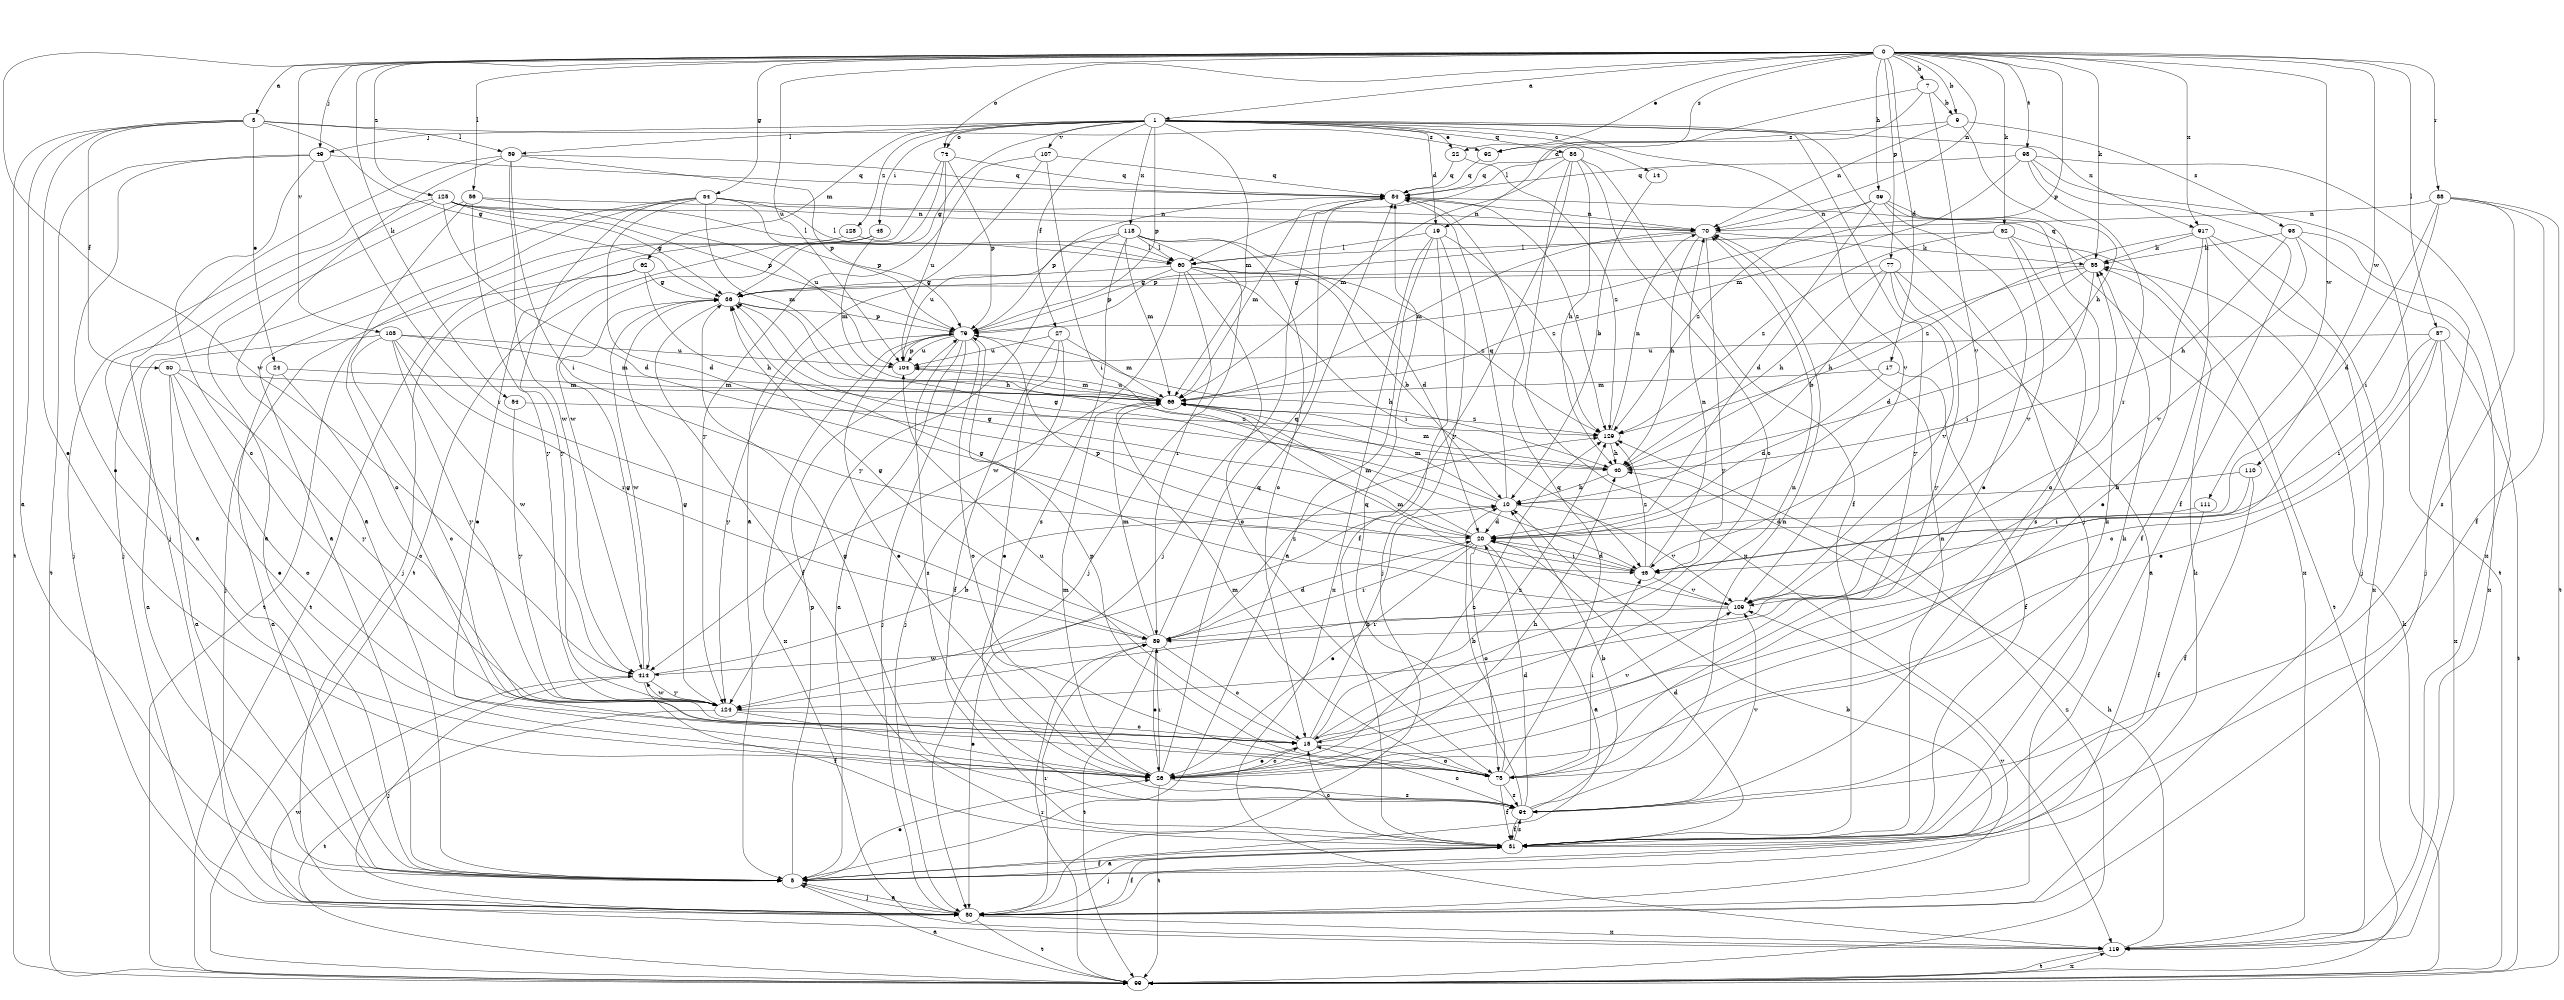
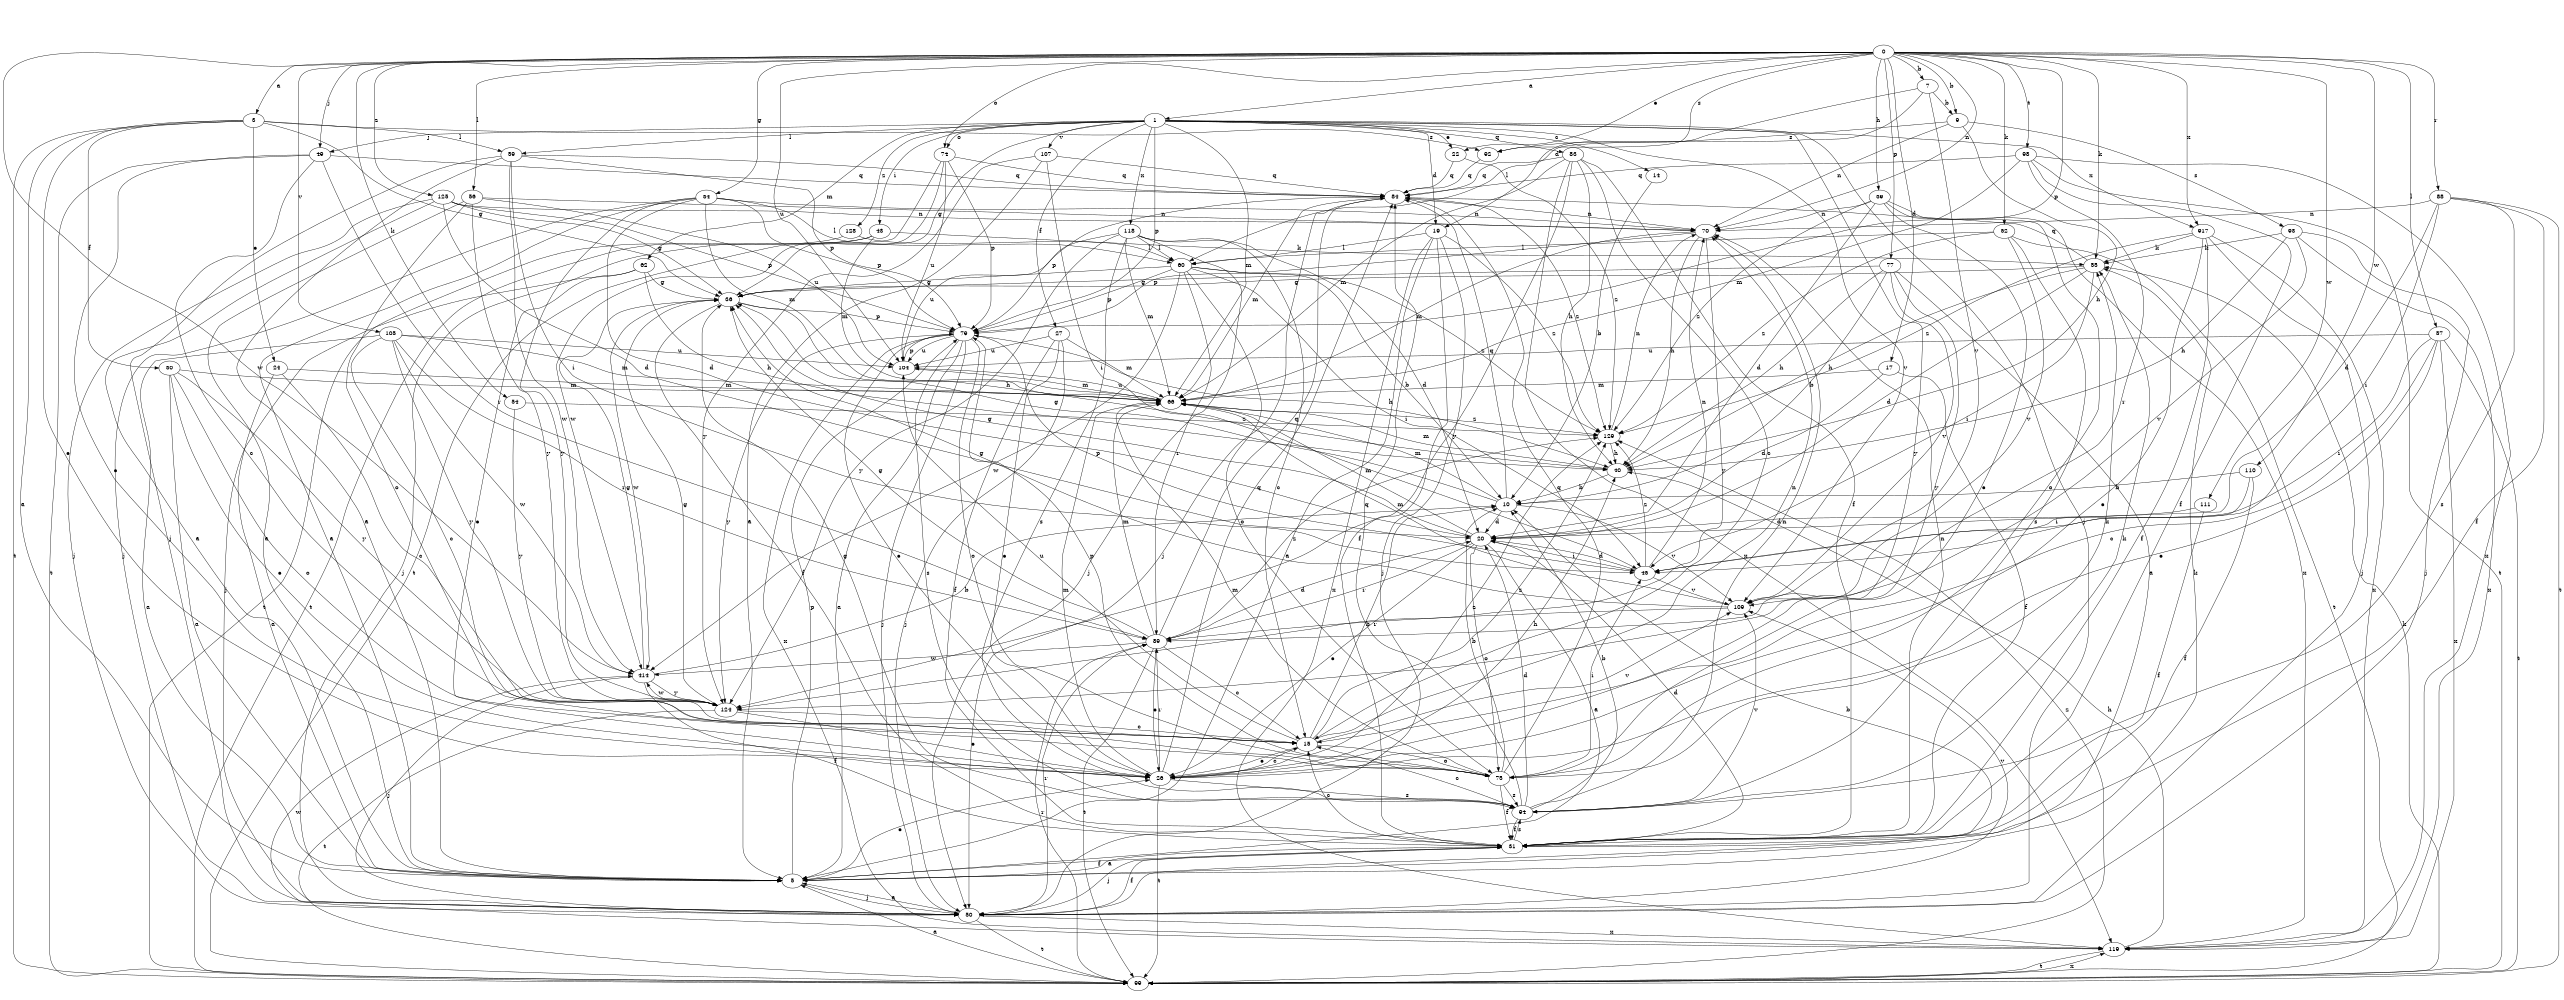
edge "125" -> "60": removed, label "l"
edge "70" -> "55": now "43" -> "55"
